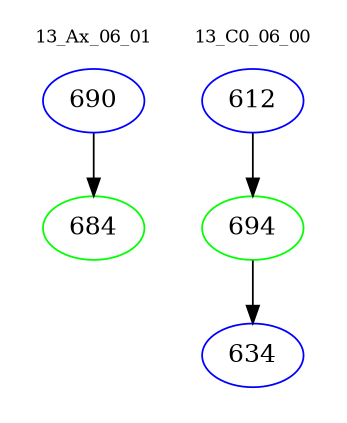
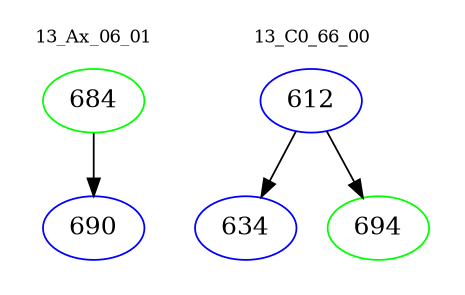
cluster "13_C0_06_00": label "13_C0_06_00" -> "13_C0_66_00"
edge "690" -> "684": reversed
edge "694" -> "634": now "612" -> "634"
